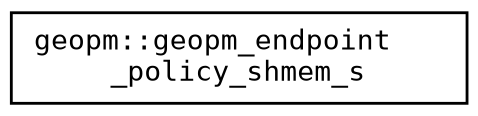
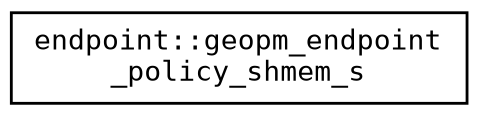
node "geopm::geopm_endpoint _policy_shmem_s": label "geopm::geopm_endpoint _policy_shmem_s" -> "endpoint::geopm_endpoint _policy_shmem_s"
